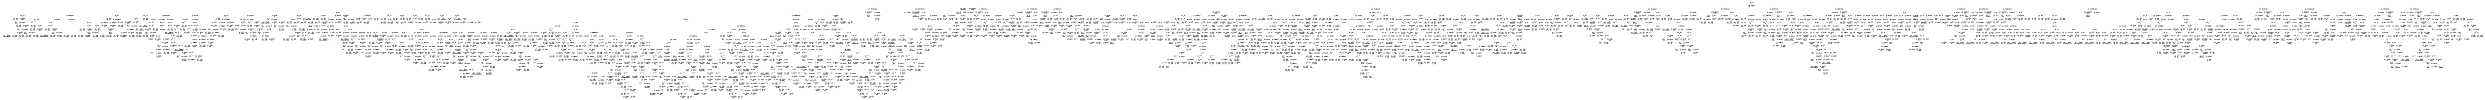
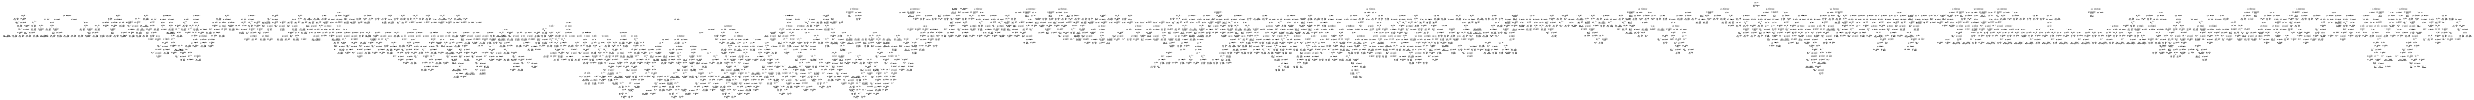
node "364086": removed
